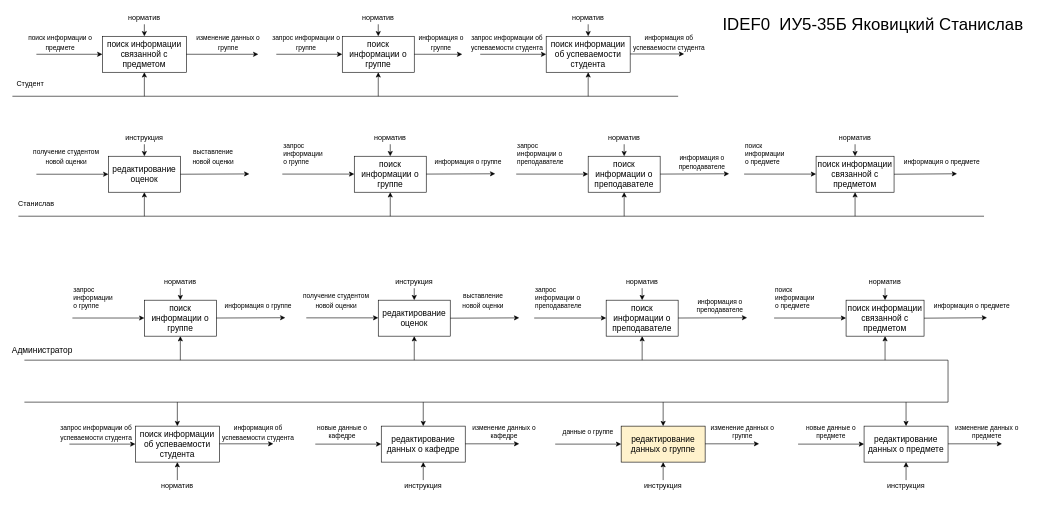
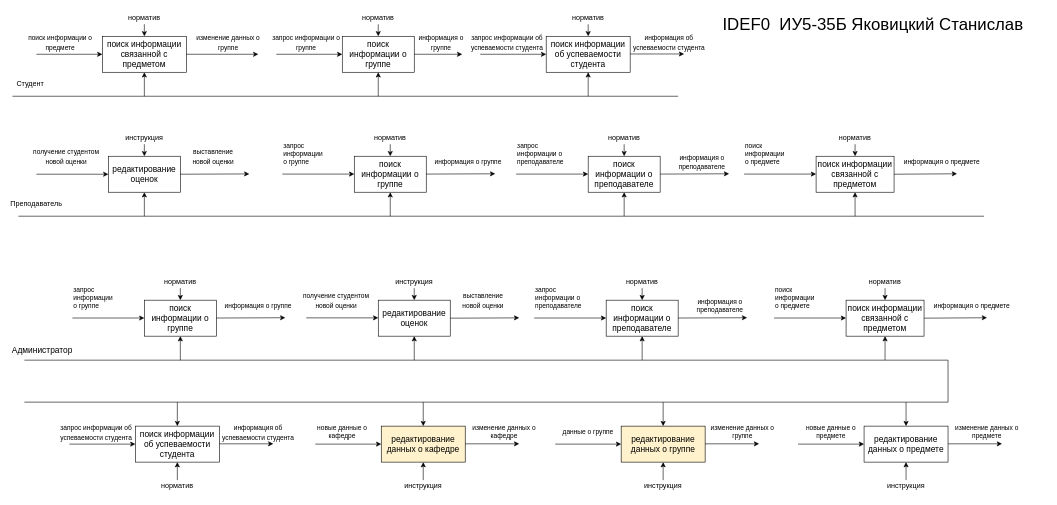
node "Станислав": label "Станислав" -> "Преподаватель"
node "редактирование данных о кафедре": fillcolor #ffffff -> #fff2cc
